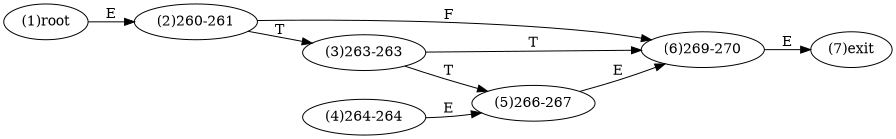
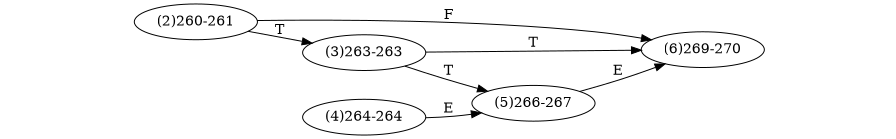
node "(1)root": removed
node "(7)exit": removed
